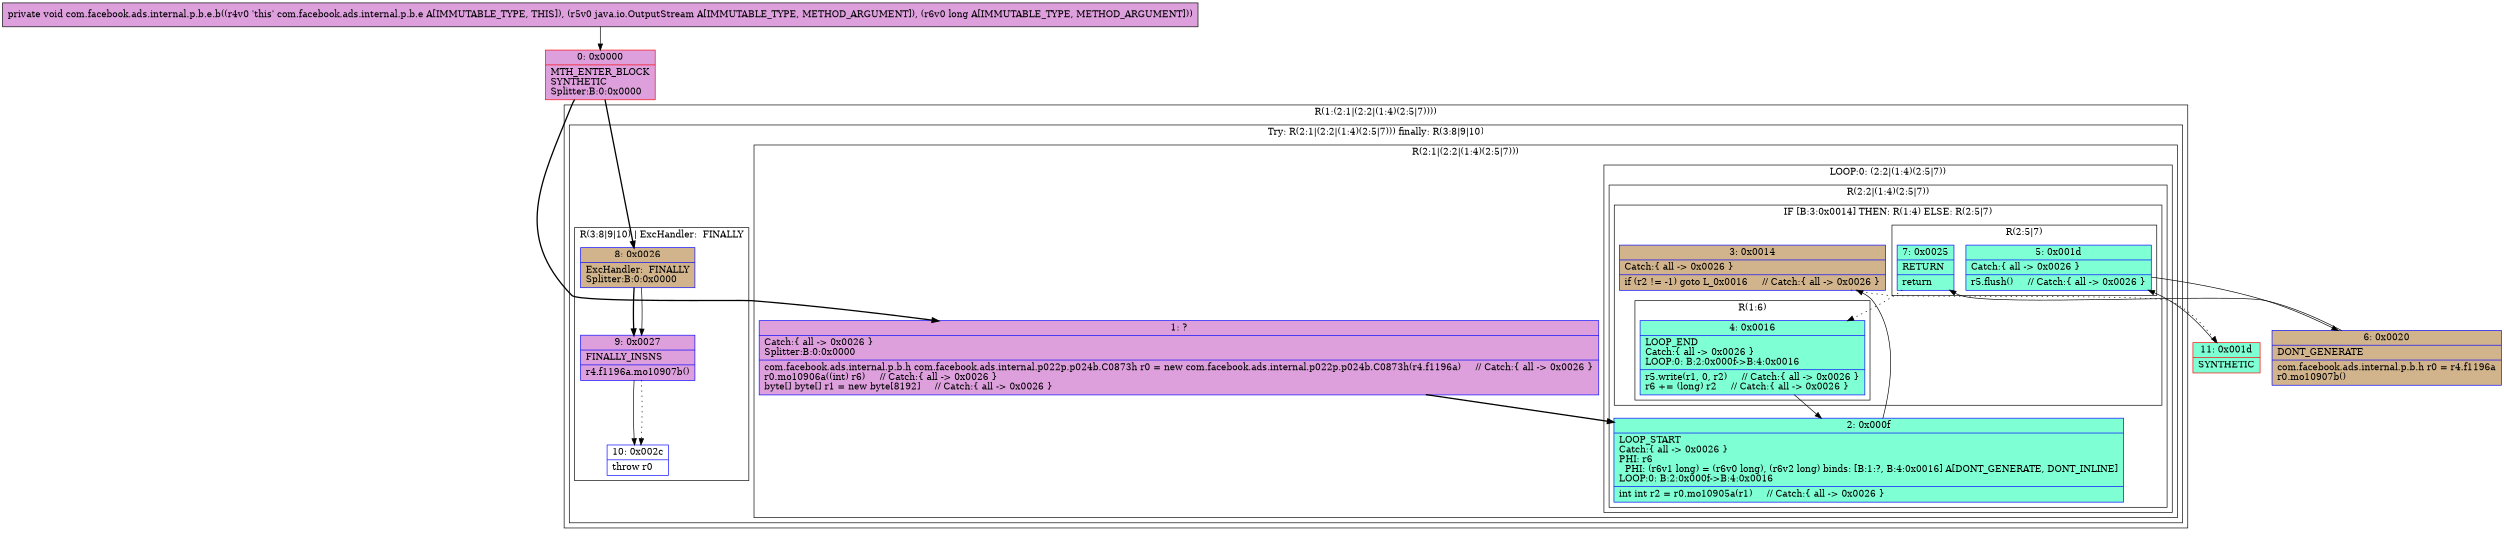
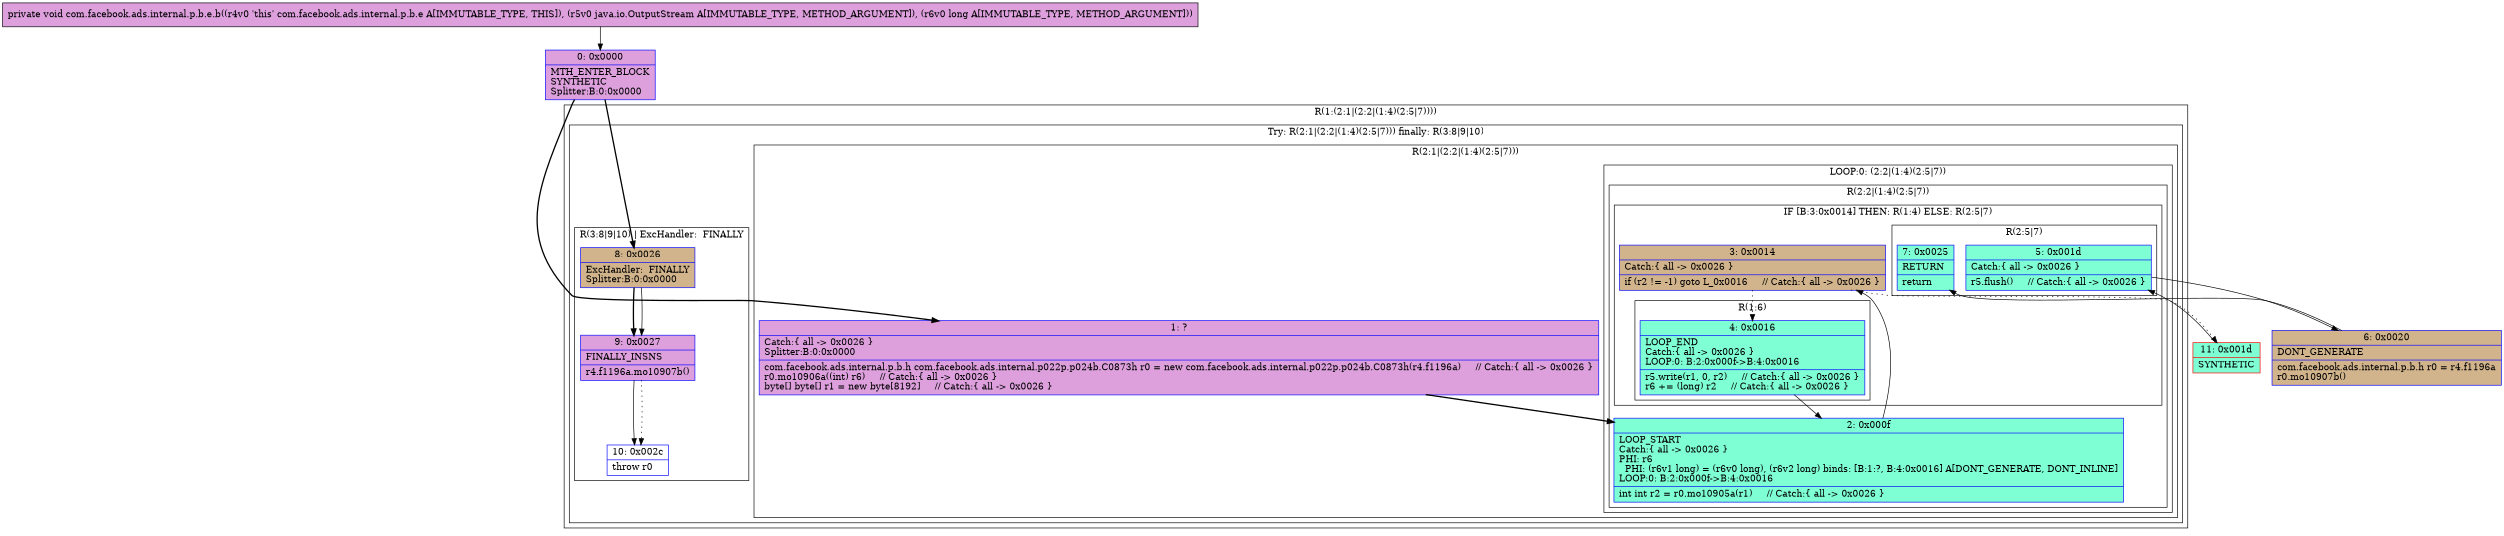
node "0: 0x0000": color red -> blue
edge "7: 0x0025" -> "4: 0x0016": now "3: 0x0014" -> "4: 0x0016"
